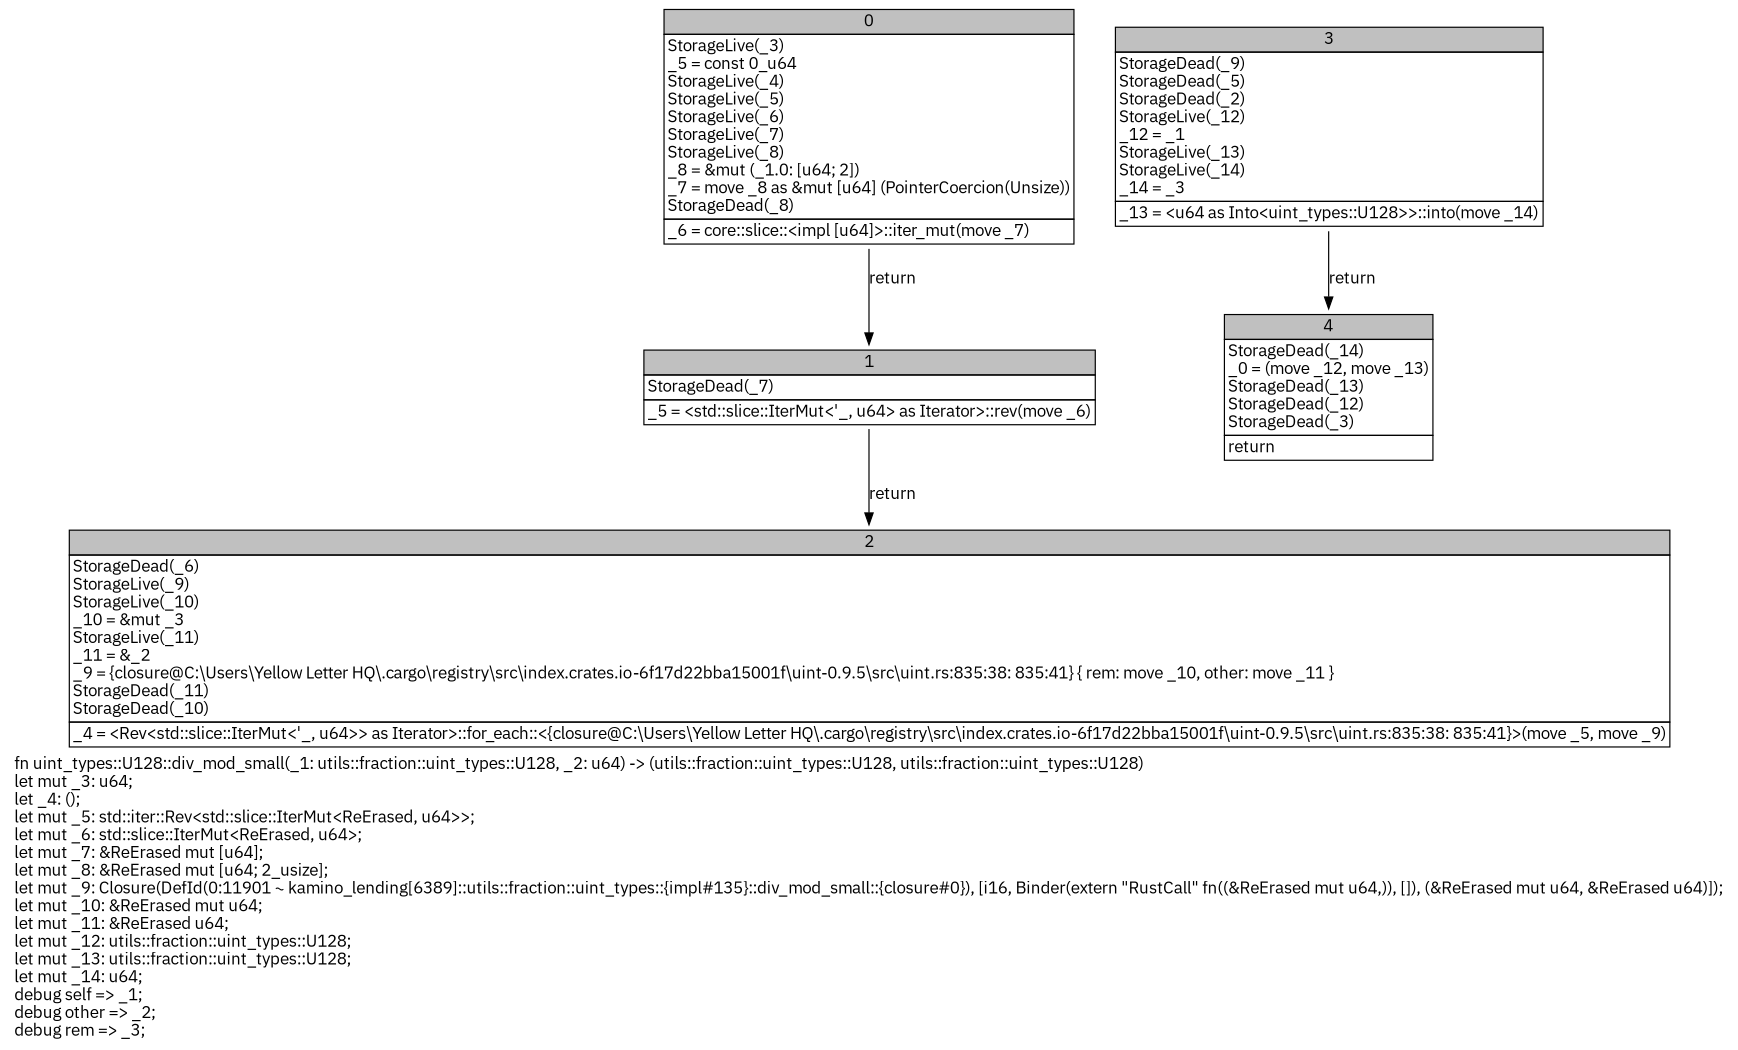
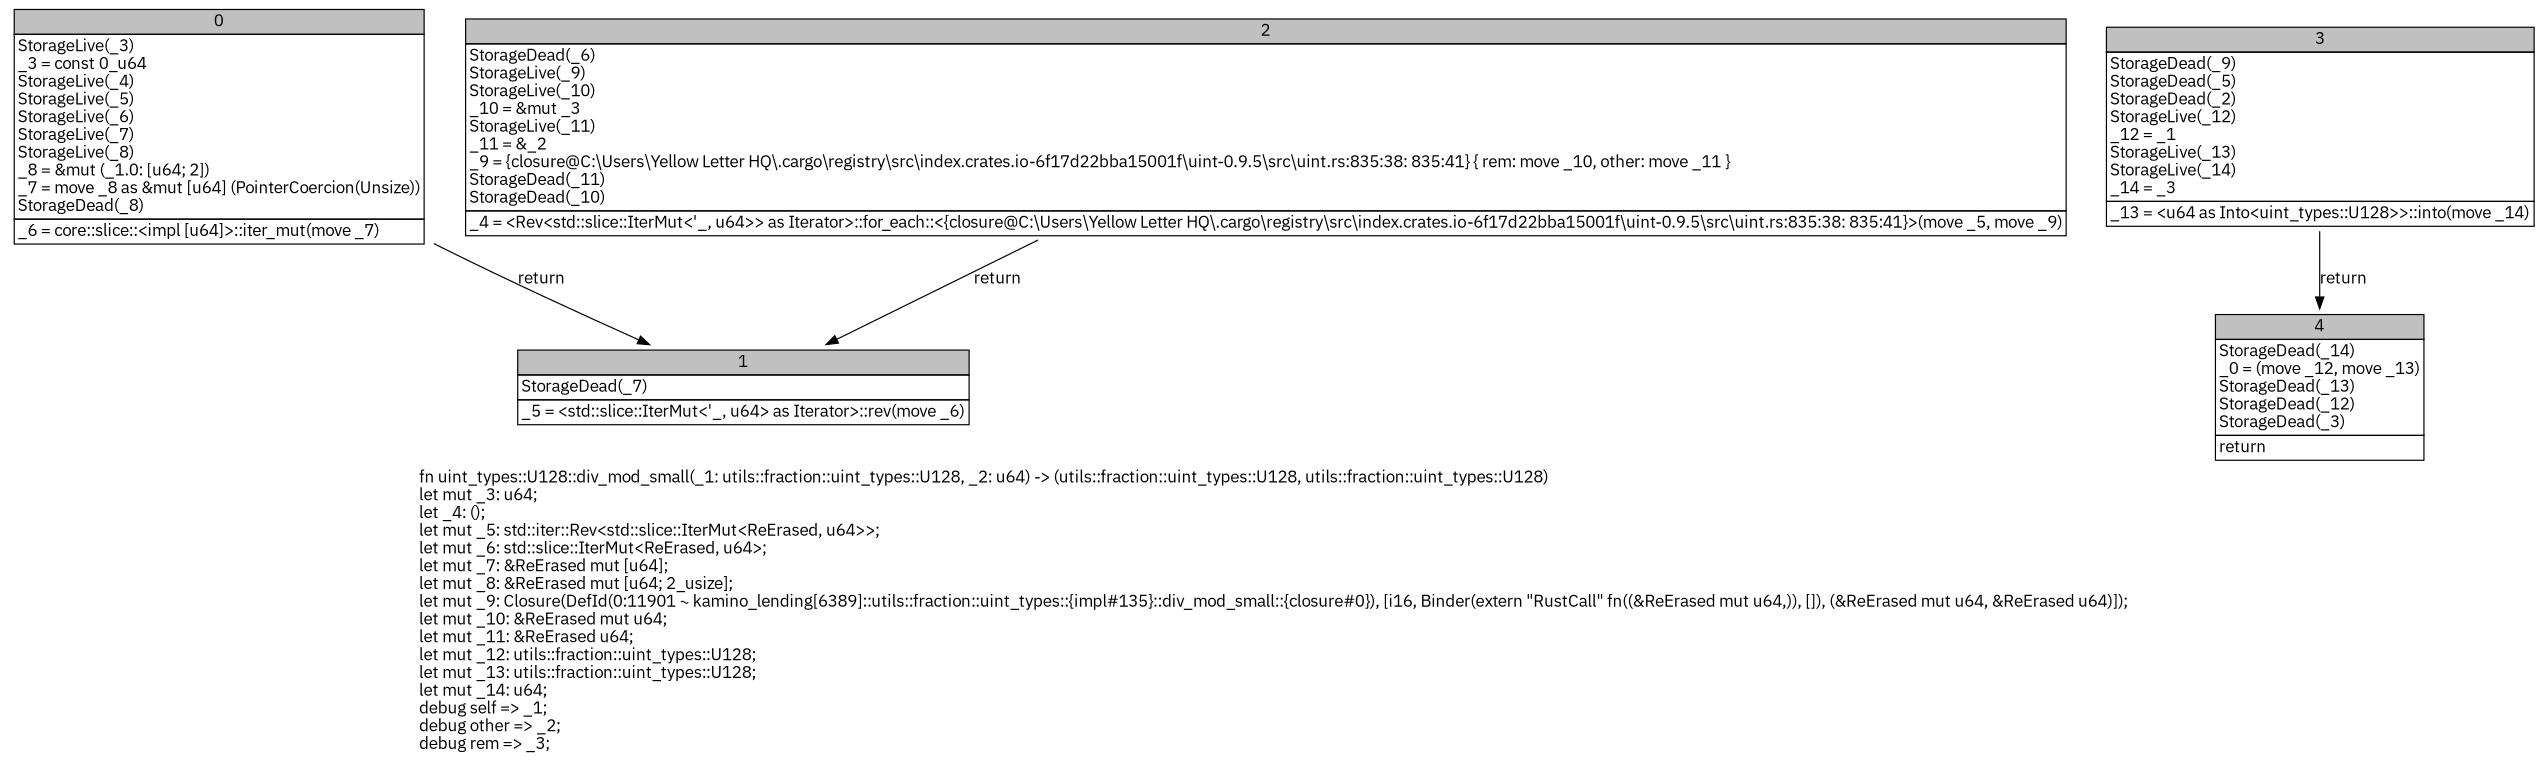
node "0": text "_5 = const 0_u64" -> "_3 = const 0_u64"
edge "1" -> "2": reversed
